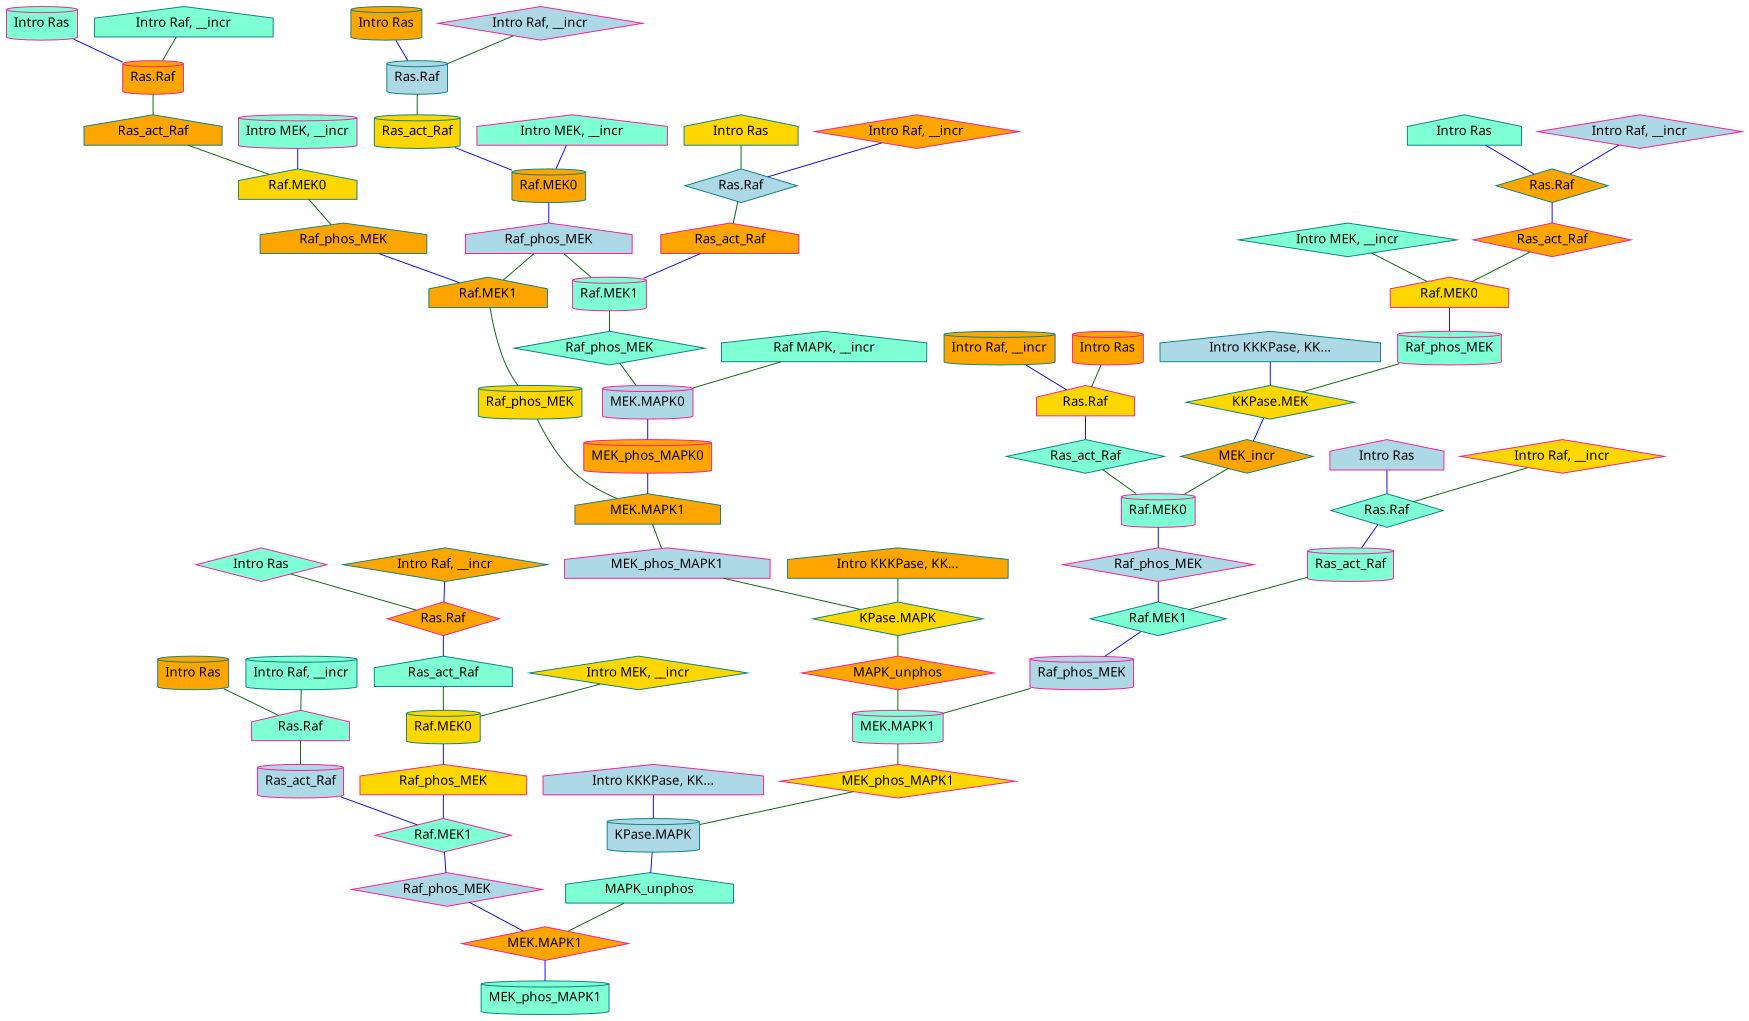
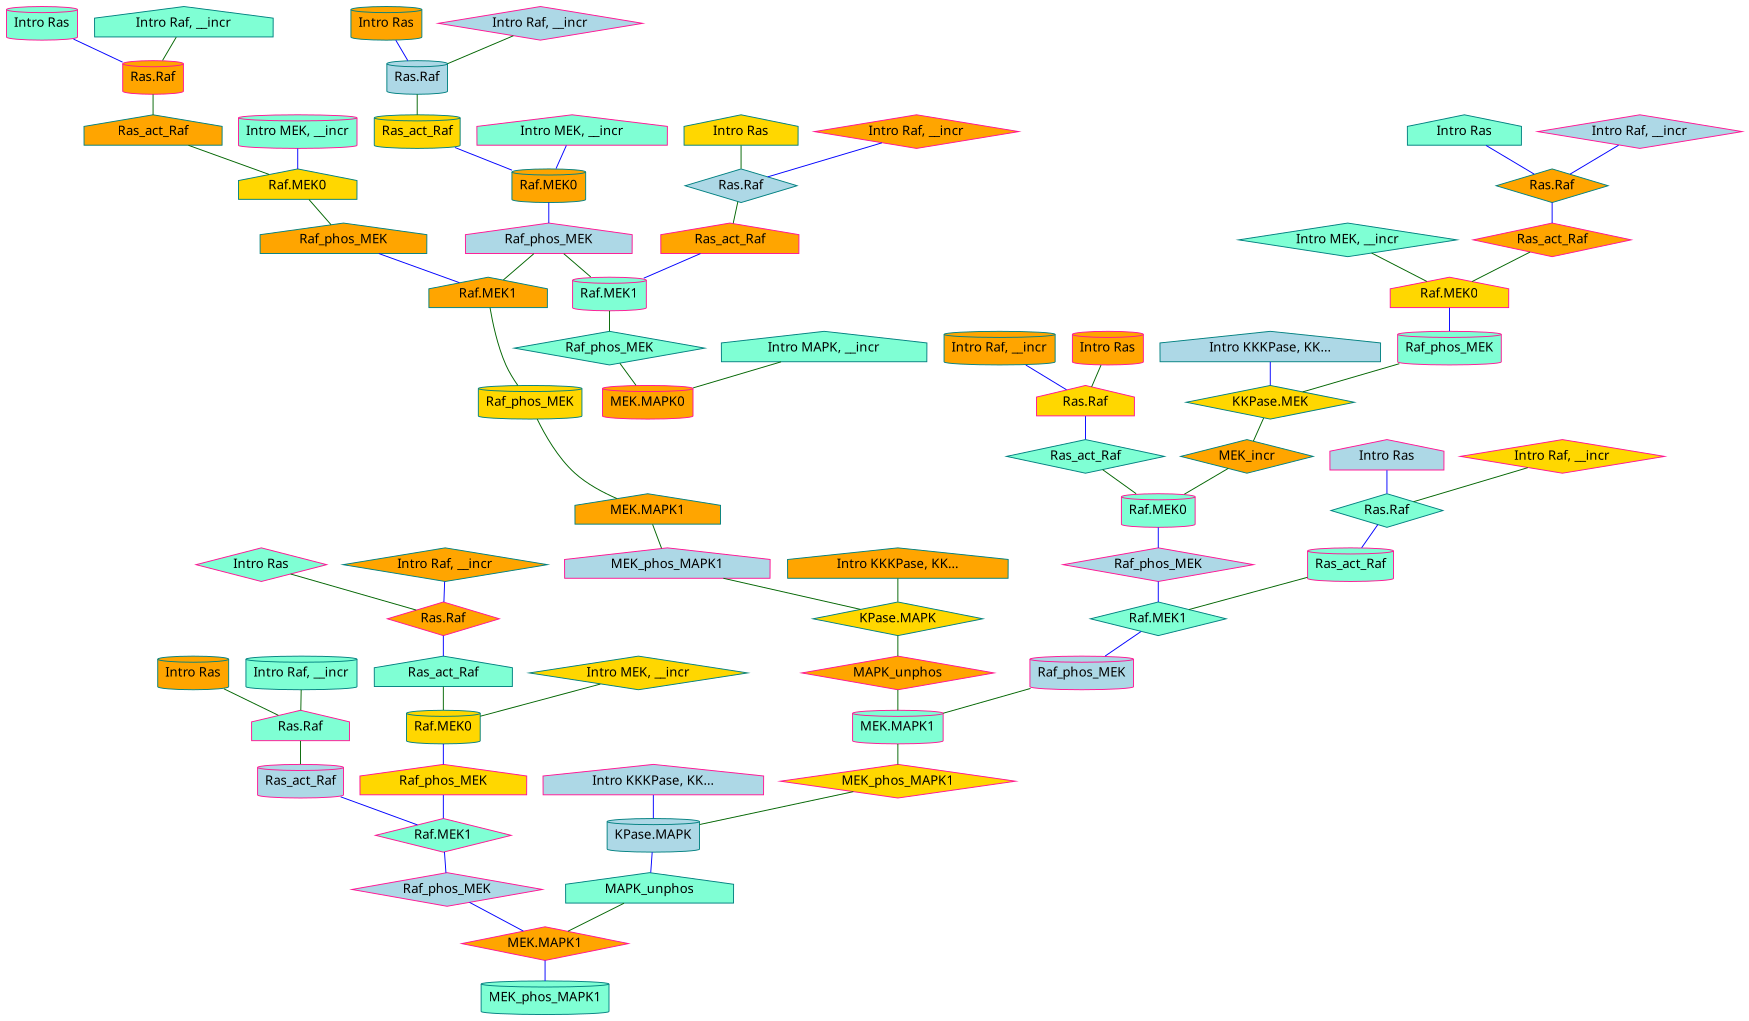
node "Raf MAPK, __incr": label "Raf MAPK, __incr" -> "Intro MAPK, __incr"
node "MEK.MAPK0": fillcolor lightblue -> orange
edge "KKPase.MEK" -- "MEK_incr": color blue -> darkgreen
node "MEK_phos_MAPK0": removed
